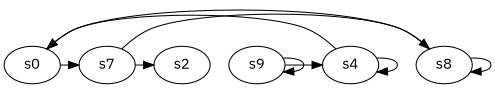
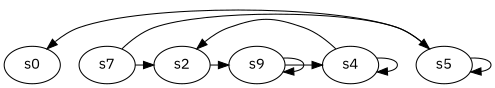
edge "s4" -> "s0": now "s4" -> "s2"
edge "s0" -> "s7": removed
edge "s2" -> "s9": added
node "s8": label "s8" -> "s5"
